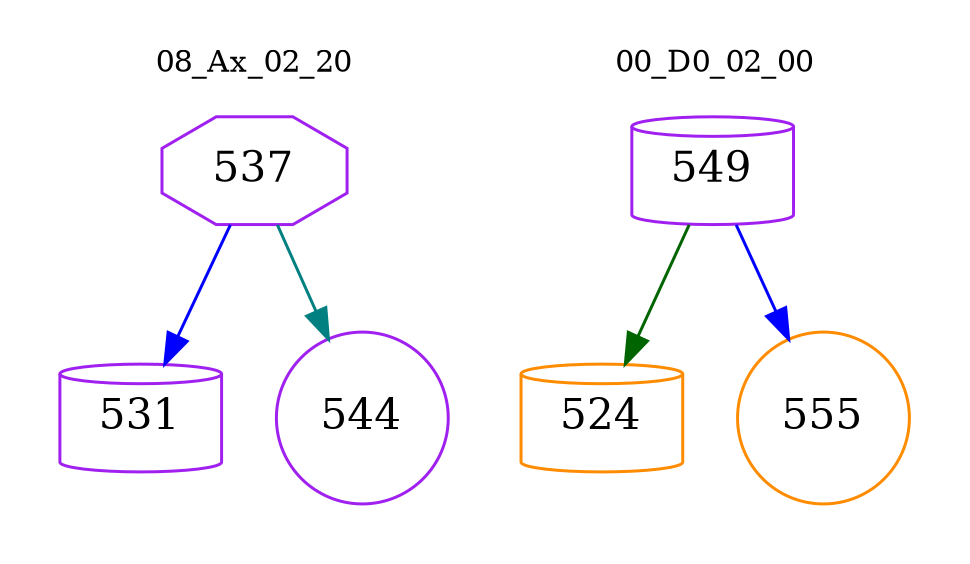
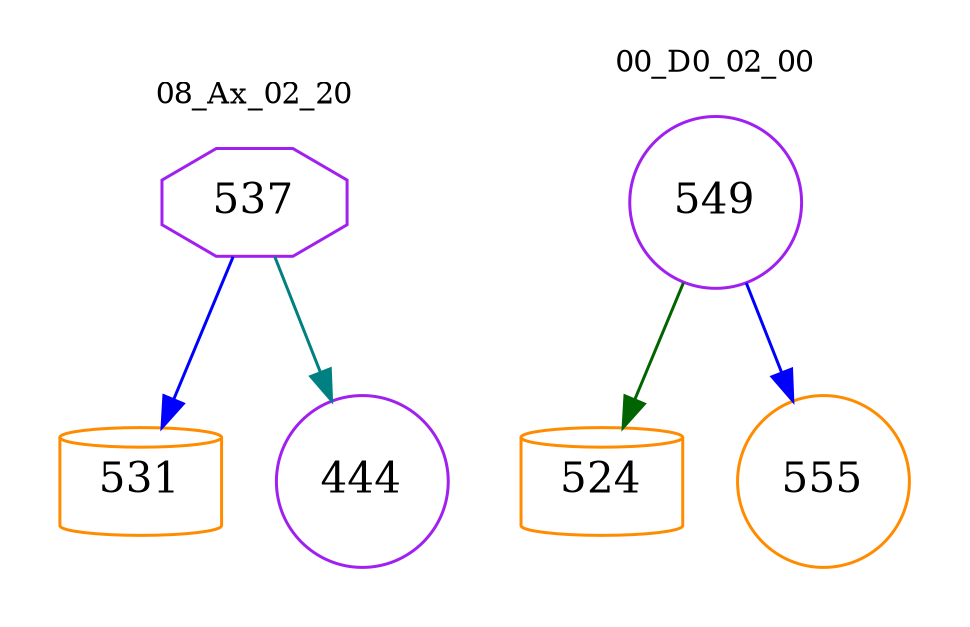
node "549": shape cylinder -> circle
node "531": color purple -> darkorange
node "544": label "544" -> "444"
